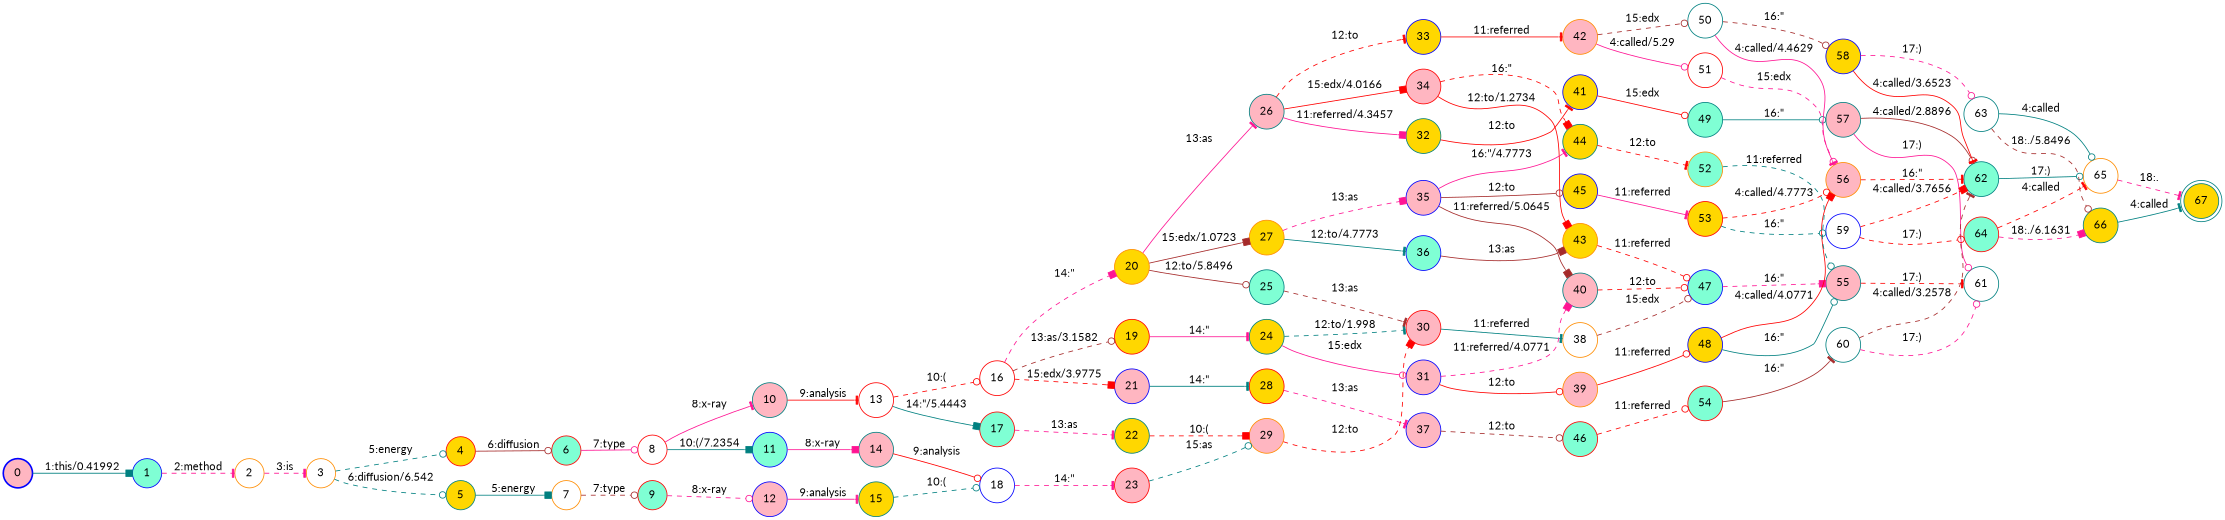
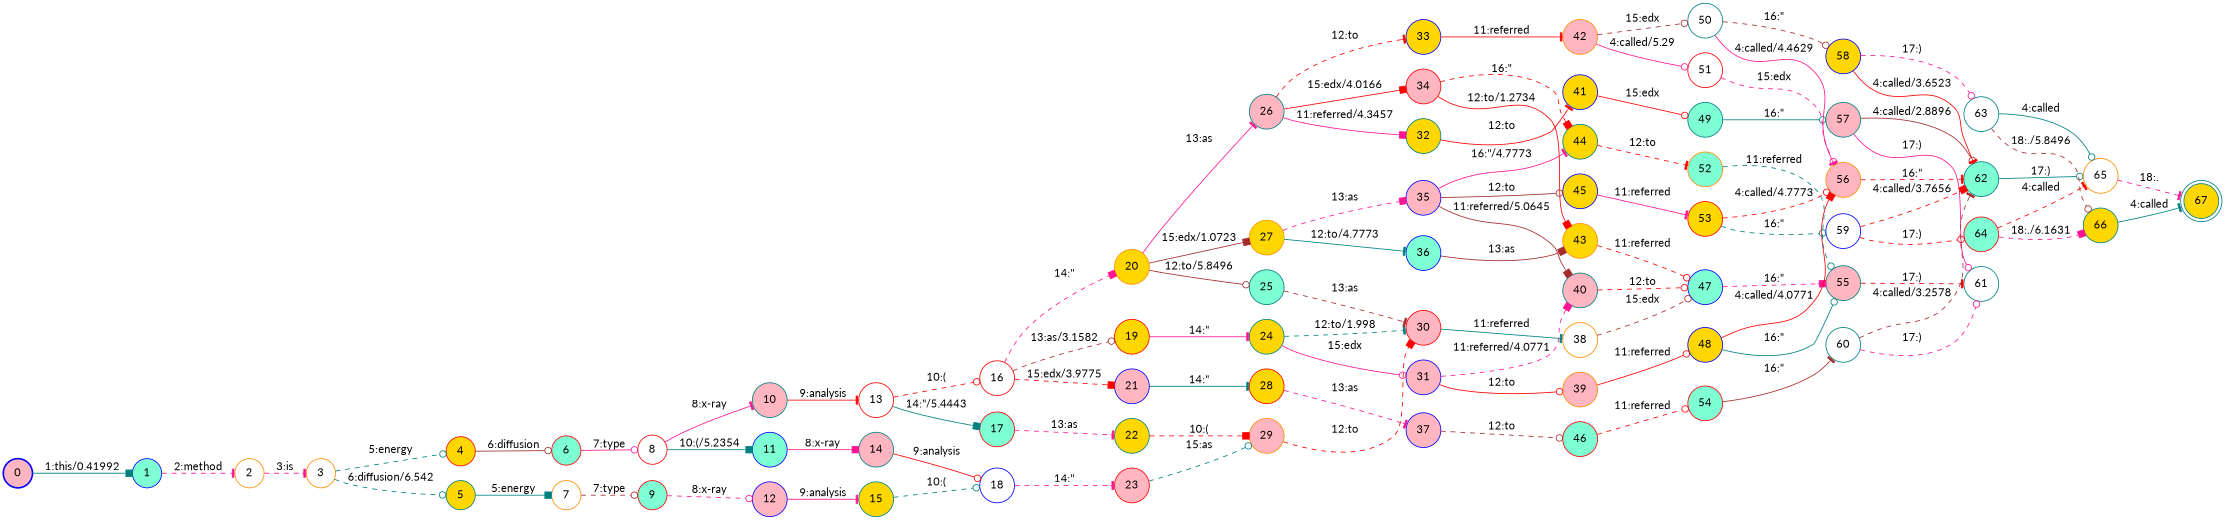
edge "8" -> "11": label "10:(/7.2354" -> "10:(/5.2354"
